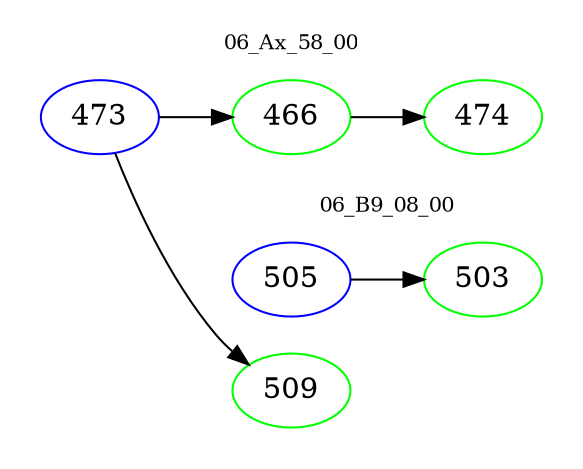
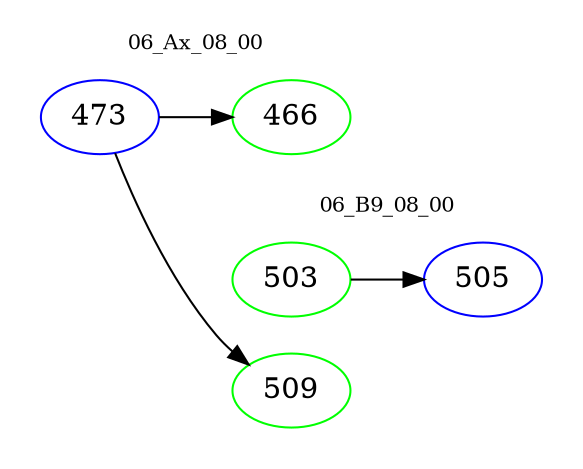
cluster "06_Ax_58_00": label "06_Ax_58_00" -> "06_Ax_08_00"
node "474": removed
edge "505" -> "503": reversed
